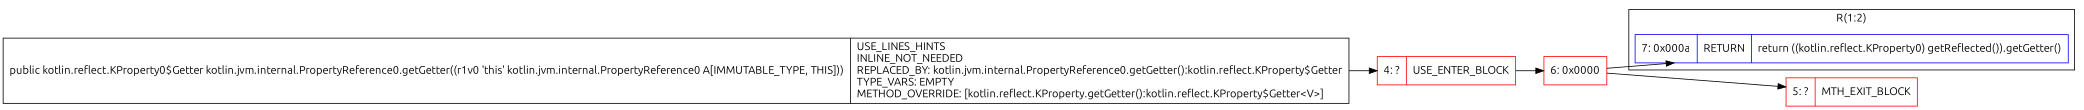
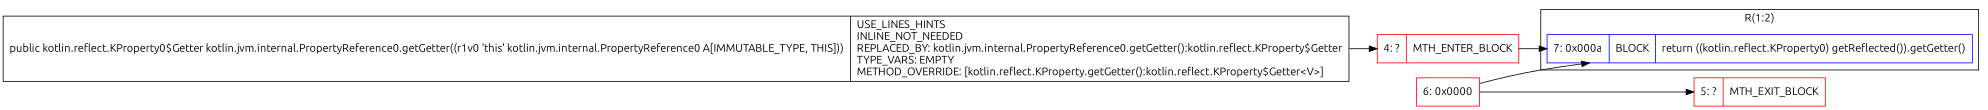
node "7: 0x000a": text "RETURN" -> "BLOCK"
node "4: ?": text "USE_ENTER_BLOCK" -> "MTH_ENTER_BLOCK"
edge "4: ?" -> "6: 0x0000": now "4: ?" -> "7: 0x000a"
